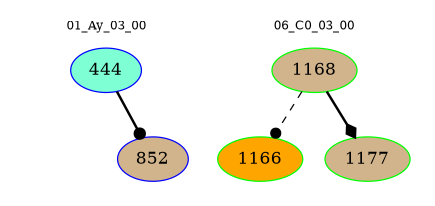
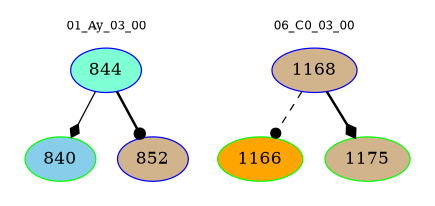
node "444": label "444" -> "844"
node "1168": color green -> blue
node "840": added
node "1177": label "1177" -> "1175"
